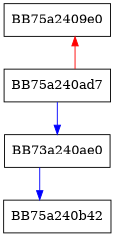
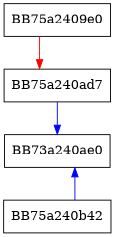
edge "BB75a240ad7" -> "BB75a2409e0": reversed
edge "BB73a240ae0" -> "BB75a240b42": reversed
